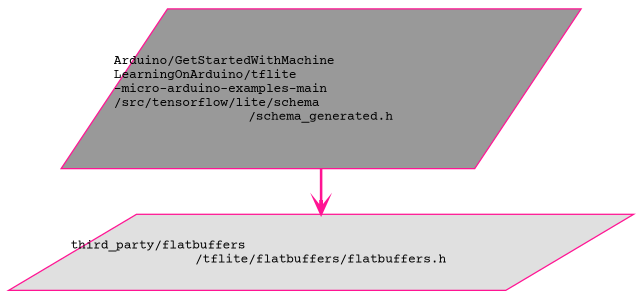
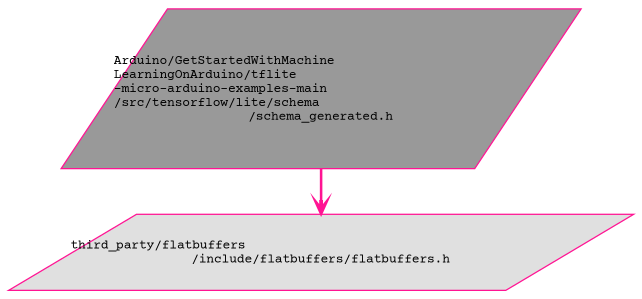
node "third_party/flatbuffers /tflite/flatbuffers/flatbuffers.h": label "third_party/flatbuffers /tflite/flatbuffers/flatbuffers.h" -> "third_party/flatbuffers /include/flatbuffers/flatbuffers.h"
